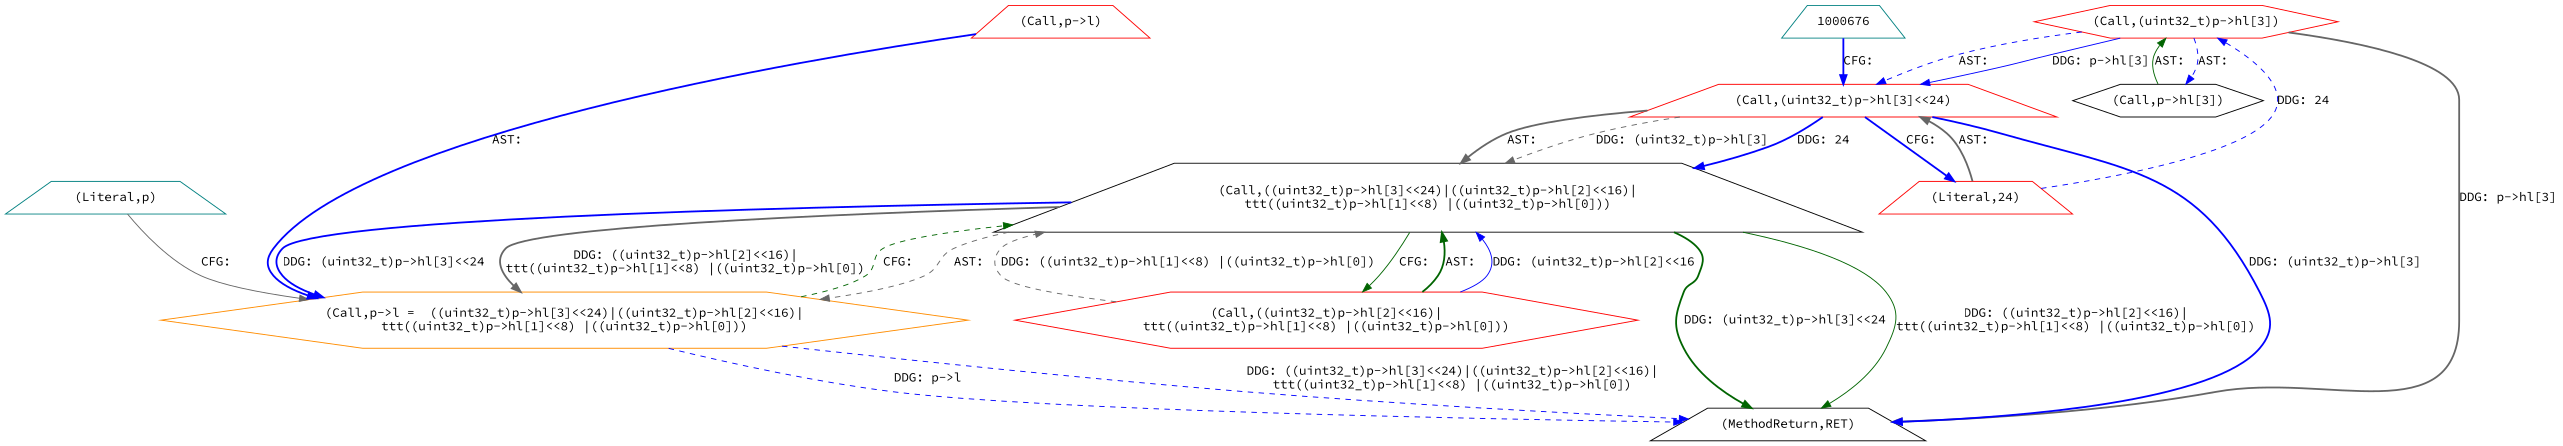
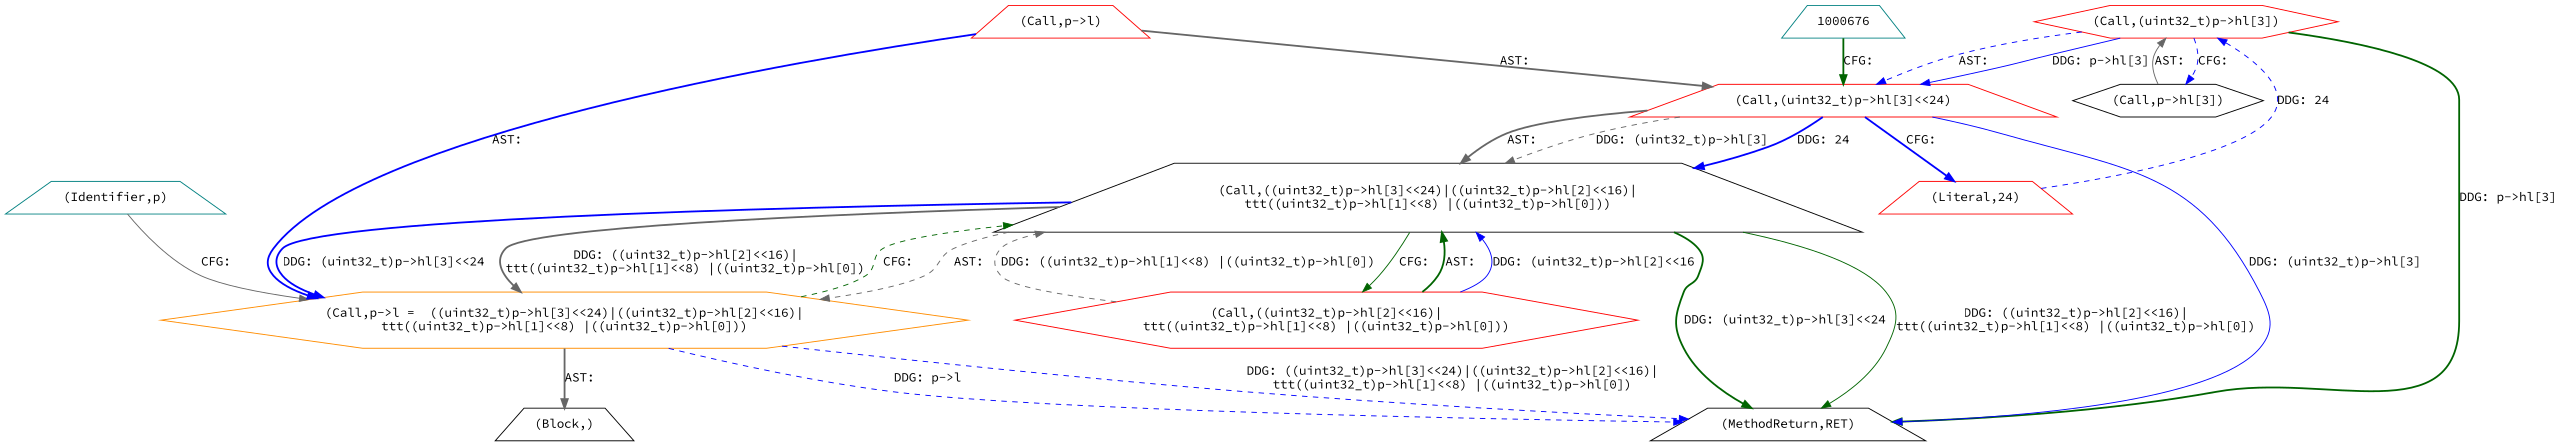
edge "1000676" -> "(Call,(uint32_t)p->hl[3]<<24)": color blue -> darkgreen
edge "(Call,(uint32_t)p->hl[3])" -> "(Call,p->hl[3])": label "AST: " -> "CFG: "
edge "(Call,p->hl[3])" -> "(Call,(uint32_t)p->hl[3])": color darkgreen -> gray40
edge "(Literal,24)" -> "(Call,(uint32_t)p->hl[3]<<24)": now "(Call,p->l)" -> "(Call,(uint32_t)p->hl[3]<<24)"
node "(Literal,p)": label "(Literal,p)" -> "(Identifier,p)"
edge "(Call,(uint32_t)p->hl[3]<<24)" -> "(MethodReturn,RET)": style bold -> solid
edge "(Call,(uint32_t)p->hl[3])" -> "(MethodReturn,RET)": color gray40 -> darkgreen
node "(Block,)": added
